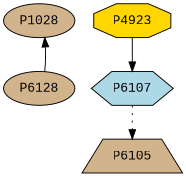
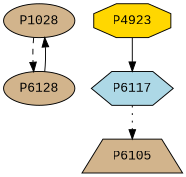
edge "P1028" -> "P6128": added
node "P6107": label "P6107" -> "P6117"
